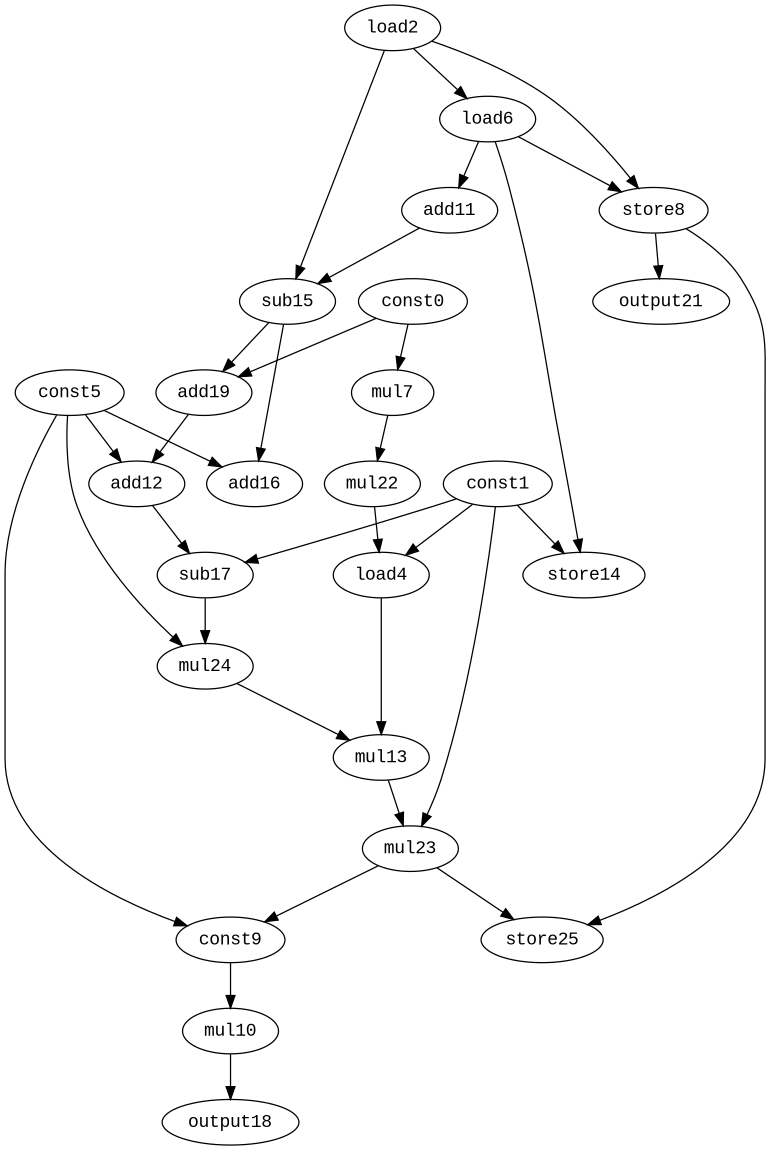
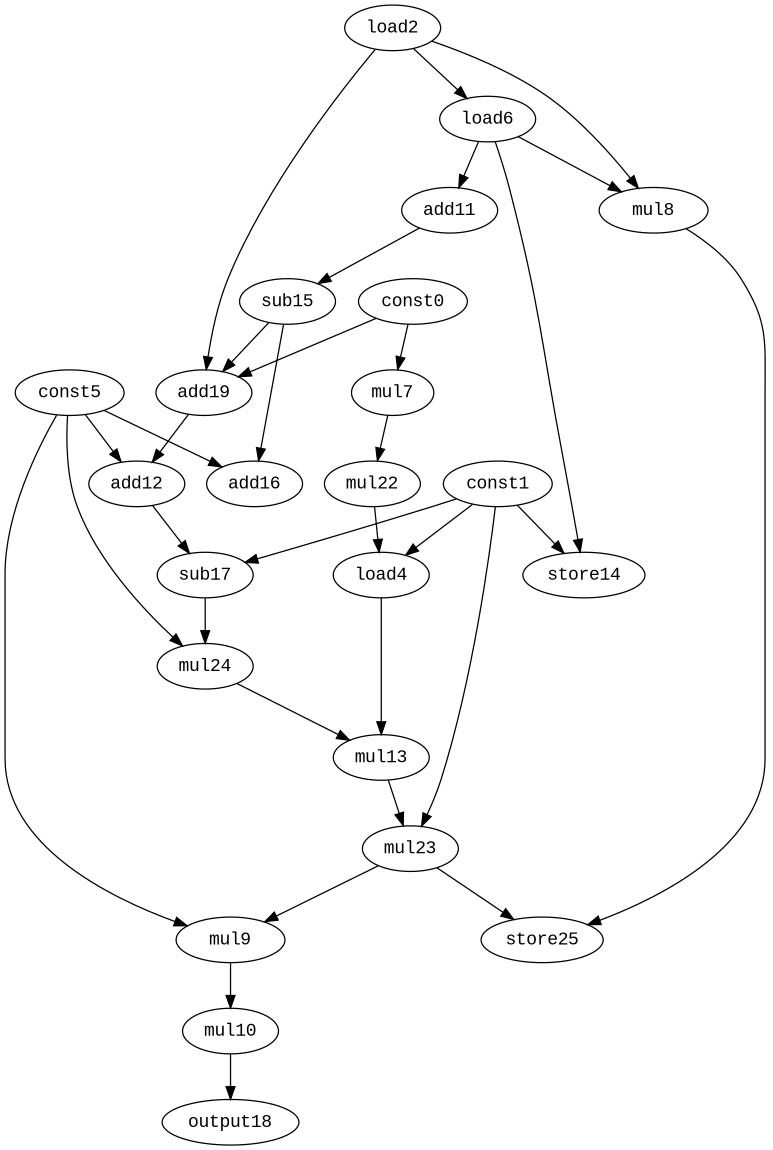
edge "load2" -> "sub15": now "load2" -> "add19"
node "store8": label "store8" -> "mul8"
node "output21": removed
node "const9": label "const9" -> "mul9"
